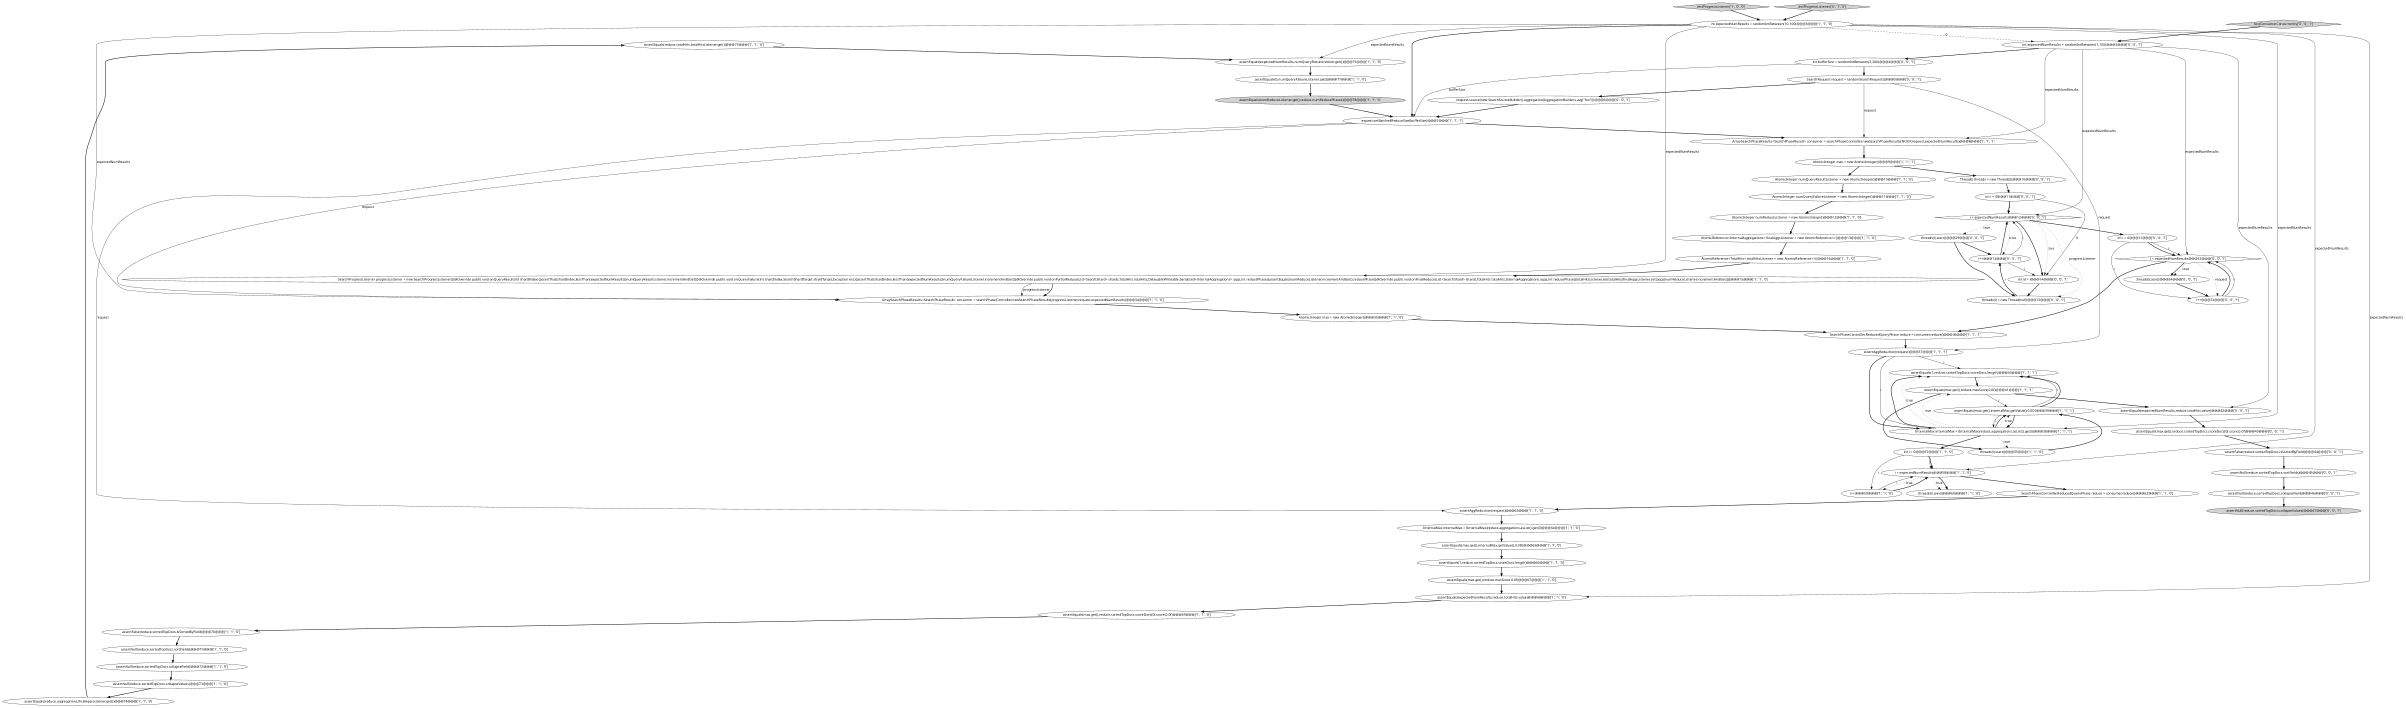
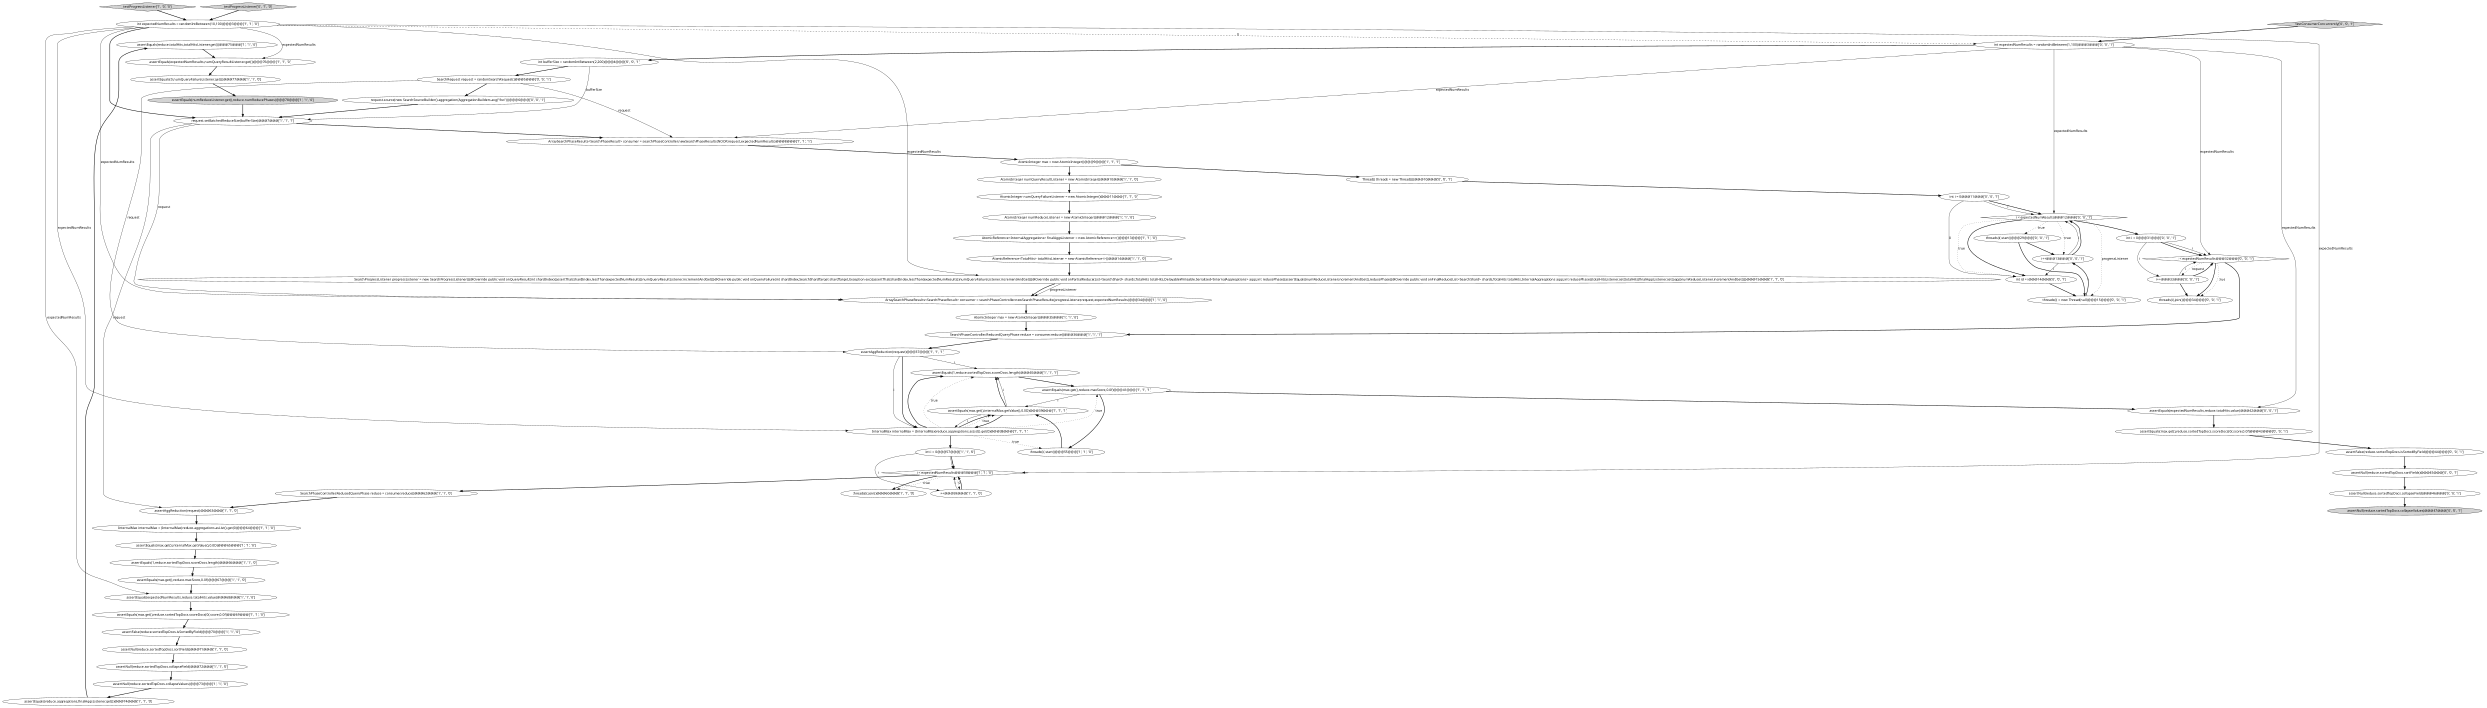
edge "threads(i(.join()@@@34@@@['0', '0', '1']" -> "i++@@@33@@@['0', '0', '1']": reversed
node "i < expectedNumResults@@@58@@@['1', '1', '0']": shape ellipse -> diamond
edge "i < expectedNumResults@@@58@@@['1', '1', '0']" -> "i++@@@59@@@['1', '1', '0']": label "true" -> "0"
